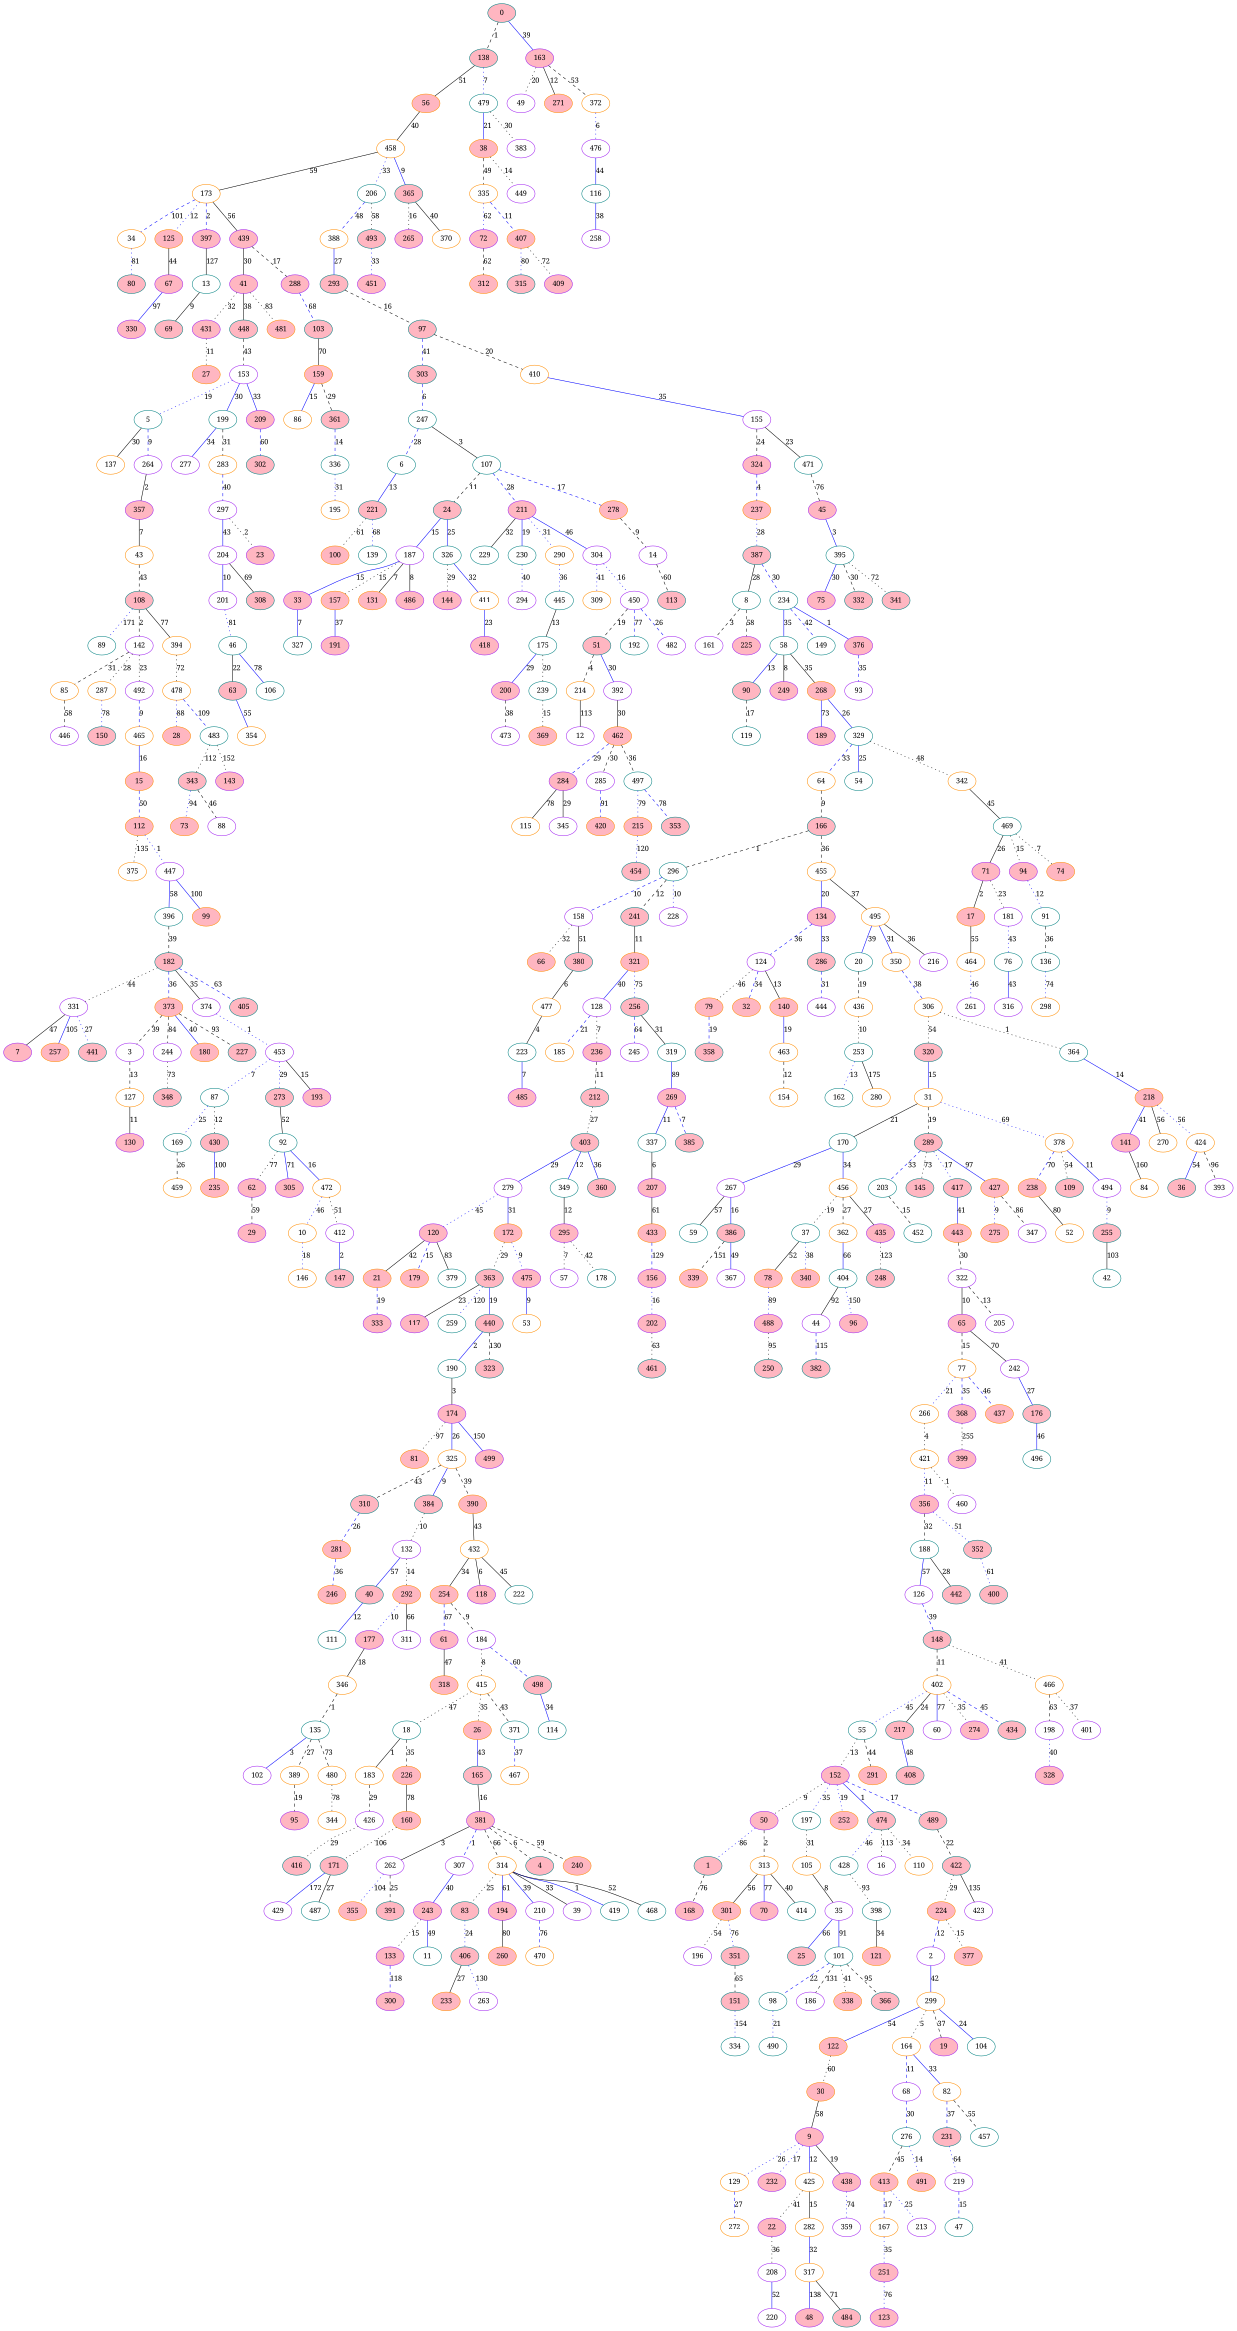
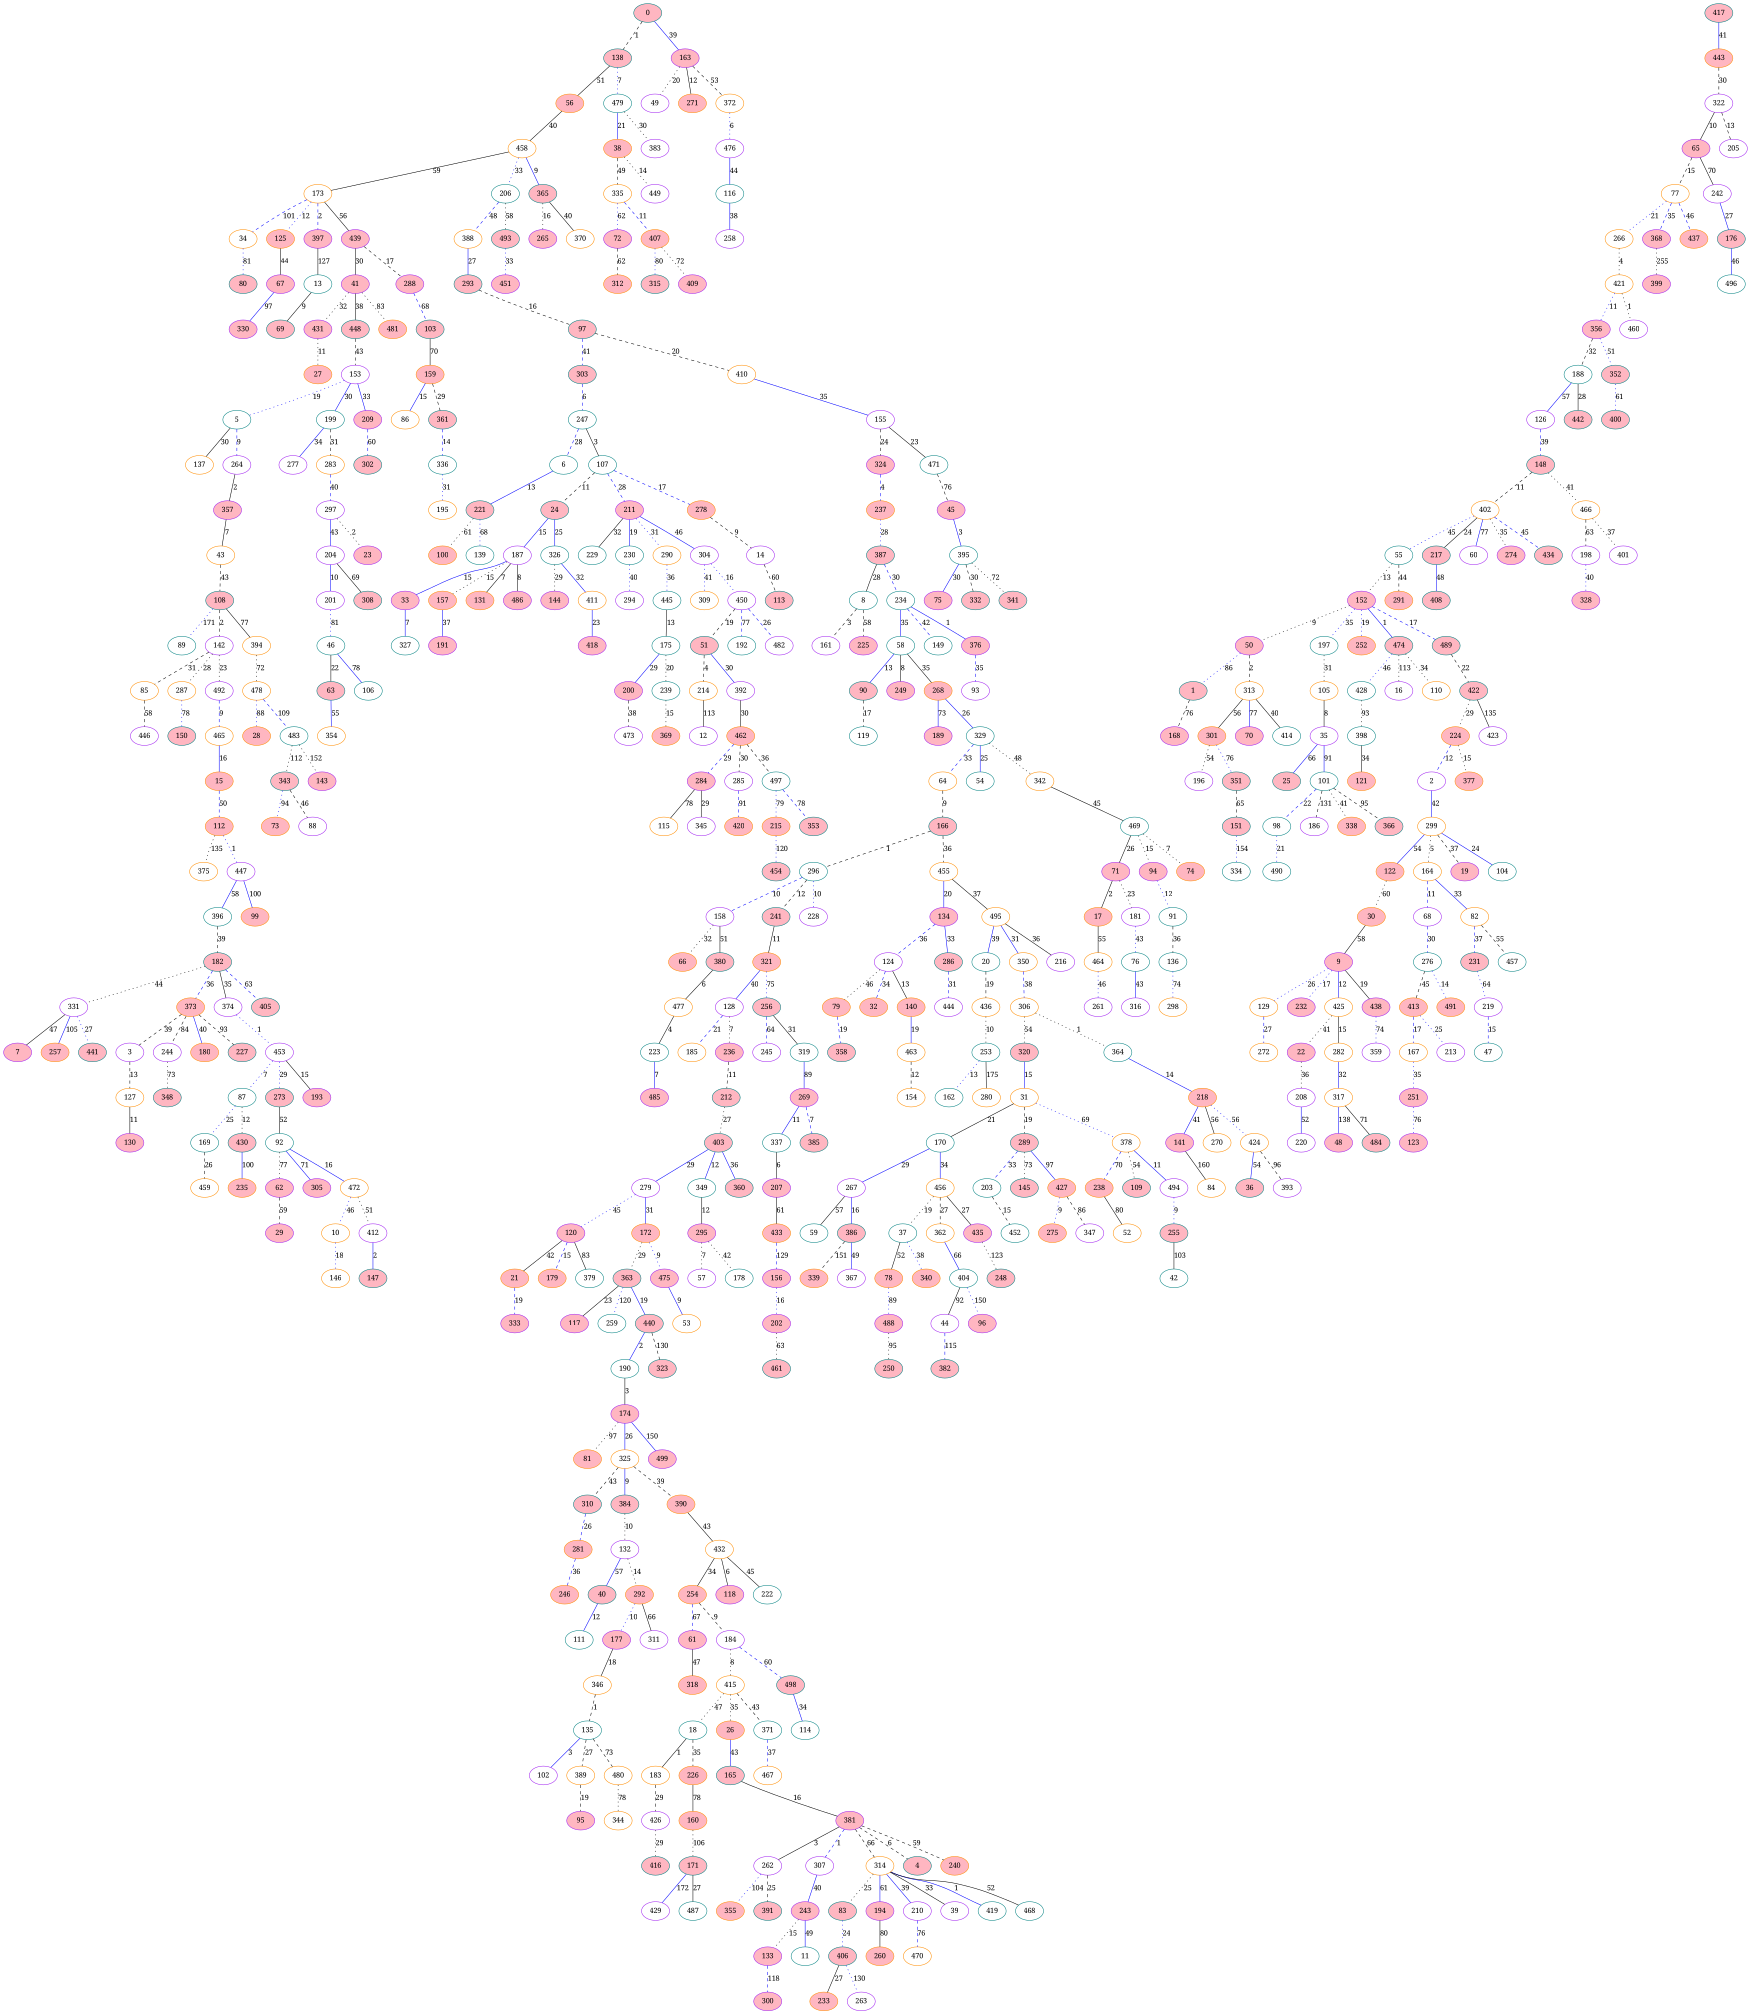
edge "289" -- "417": removed, label "17"
